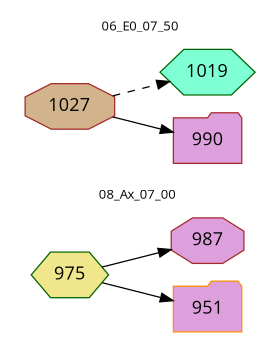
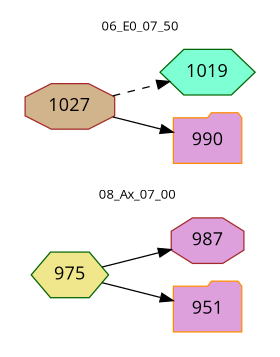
node "990": color brown -> darkorange
